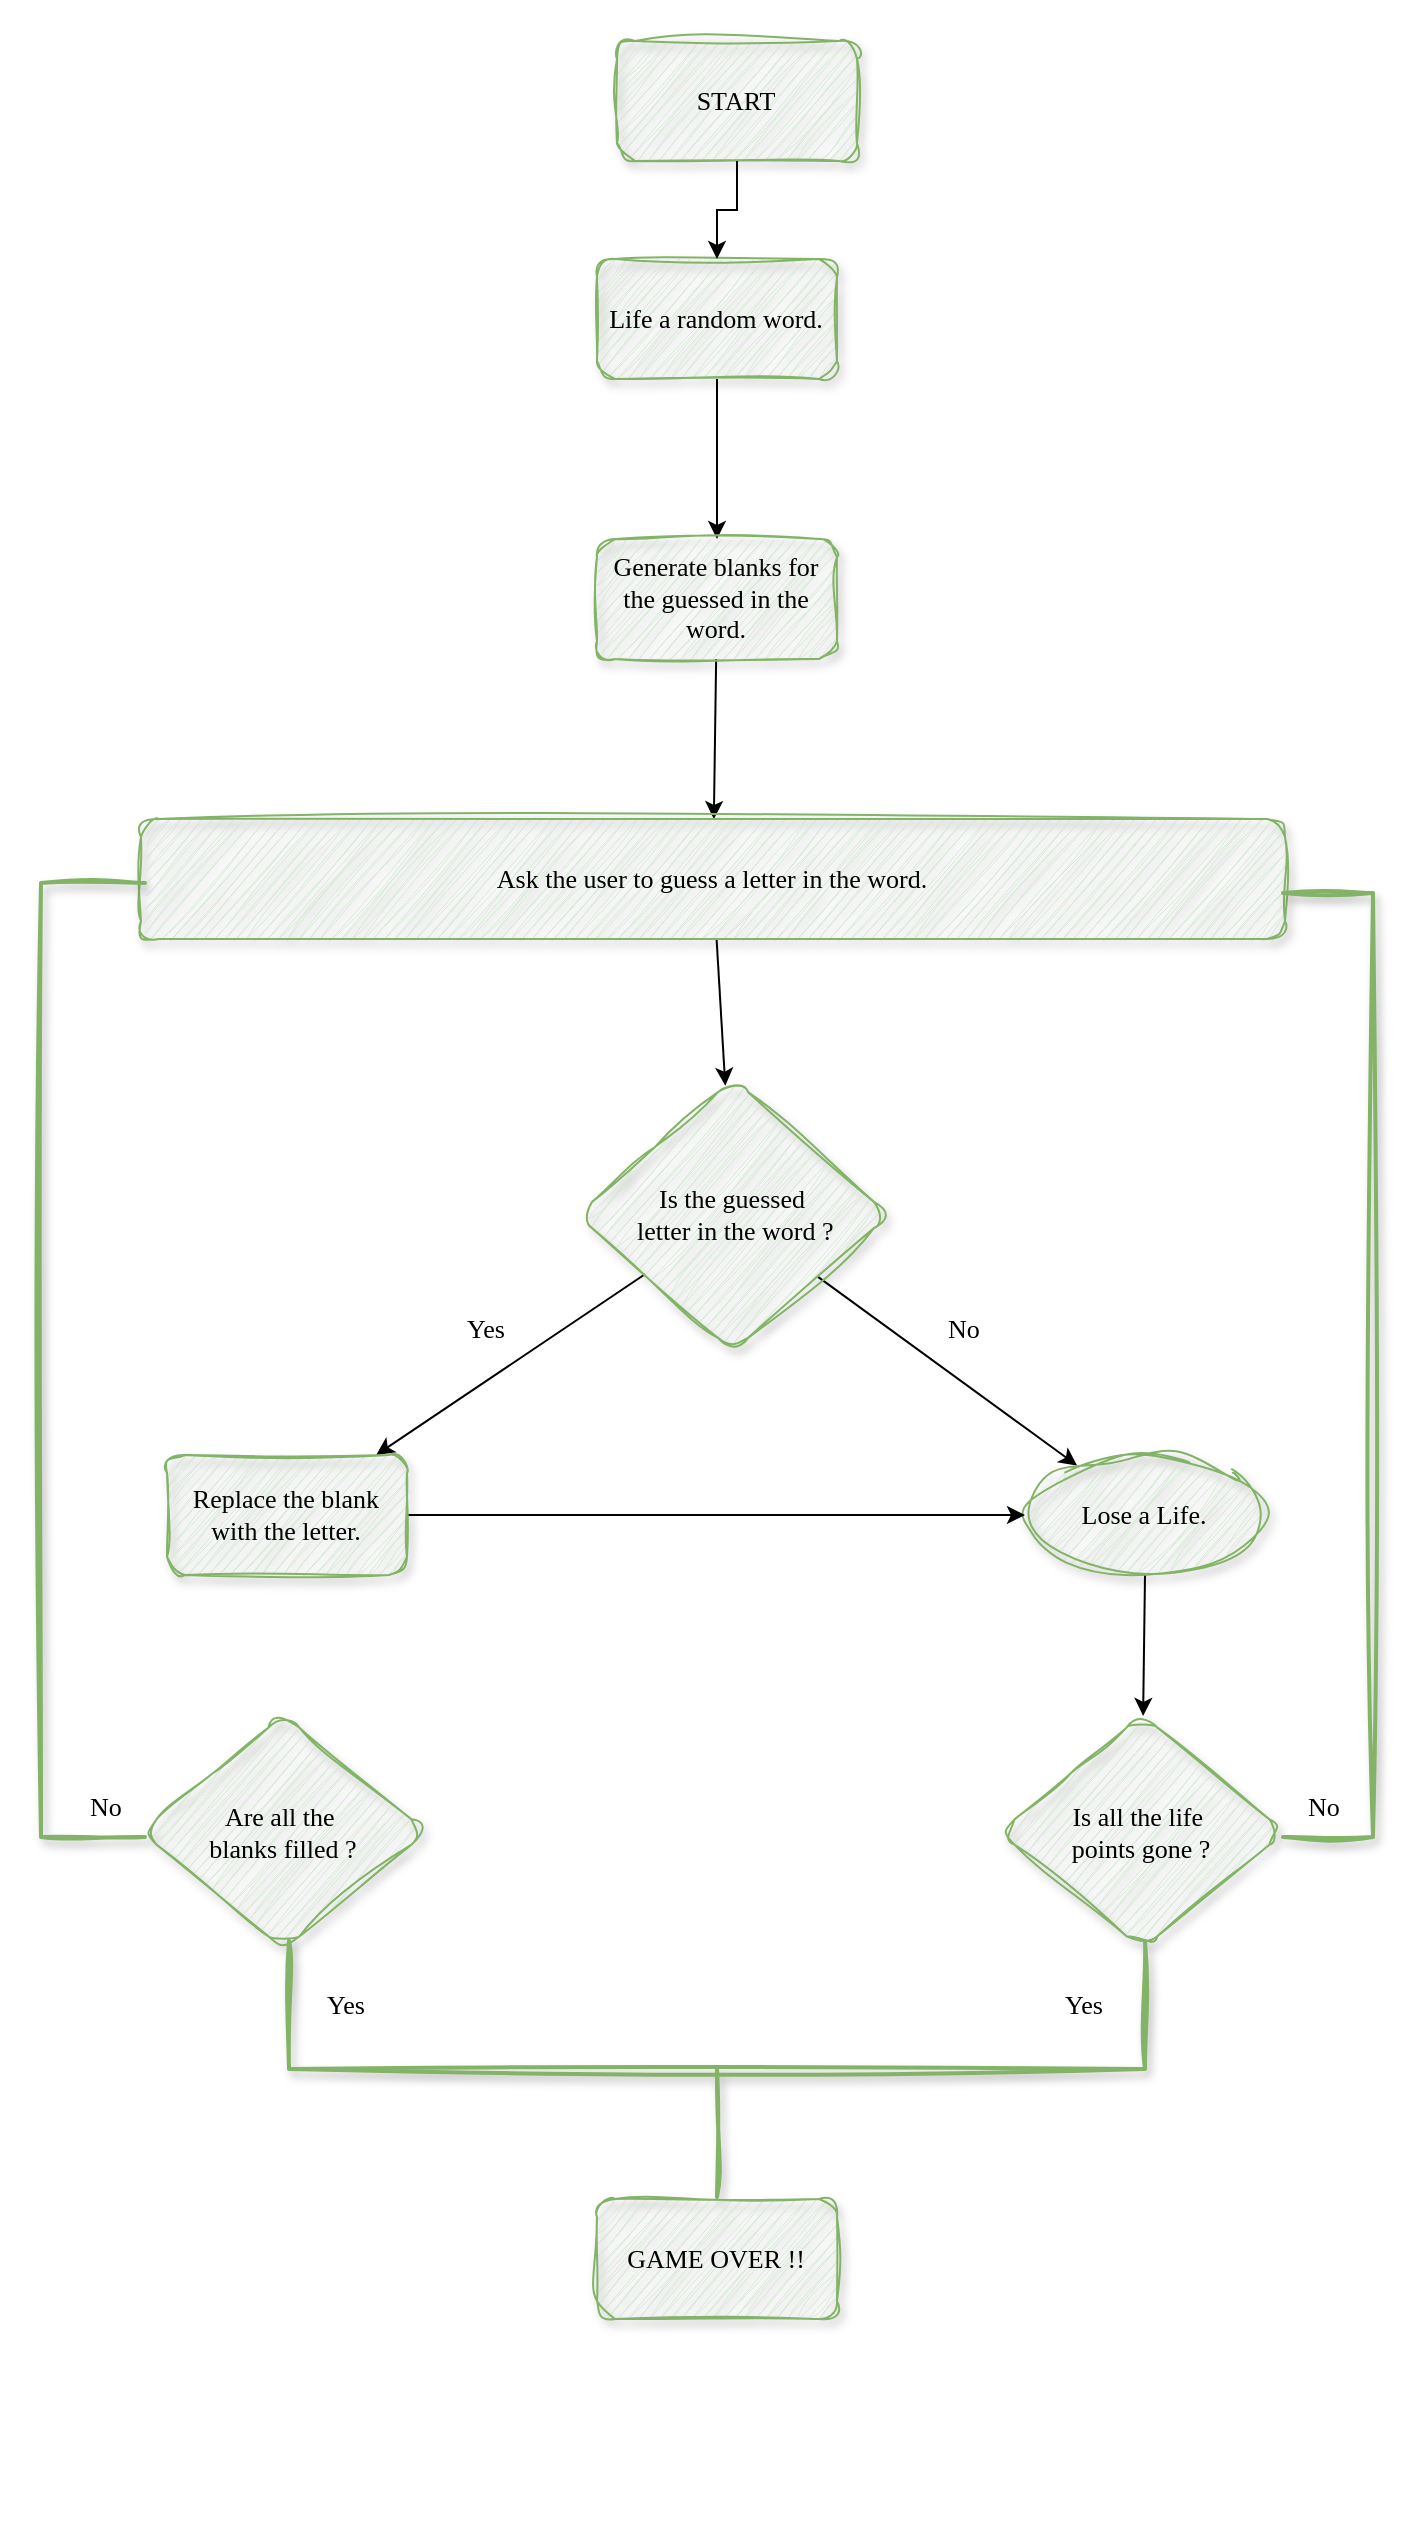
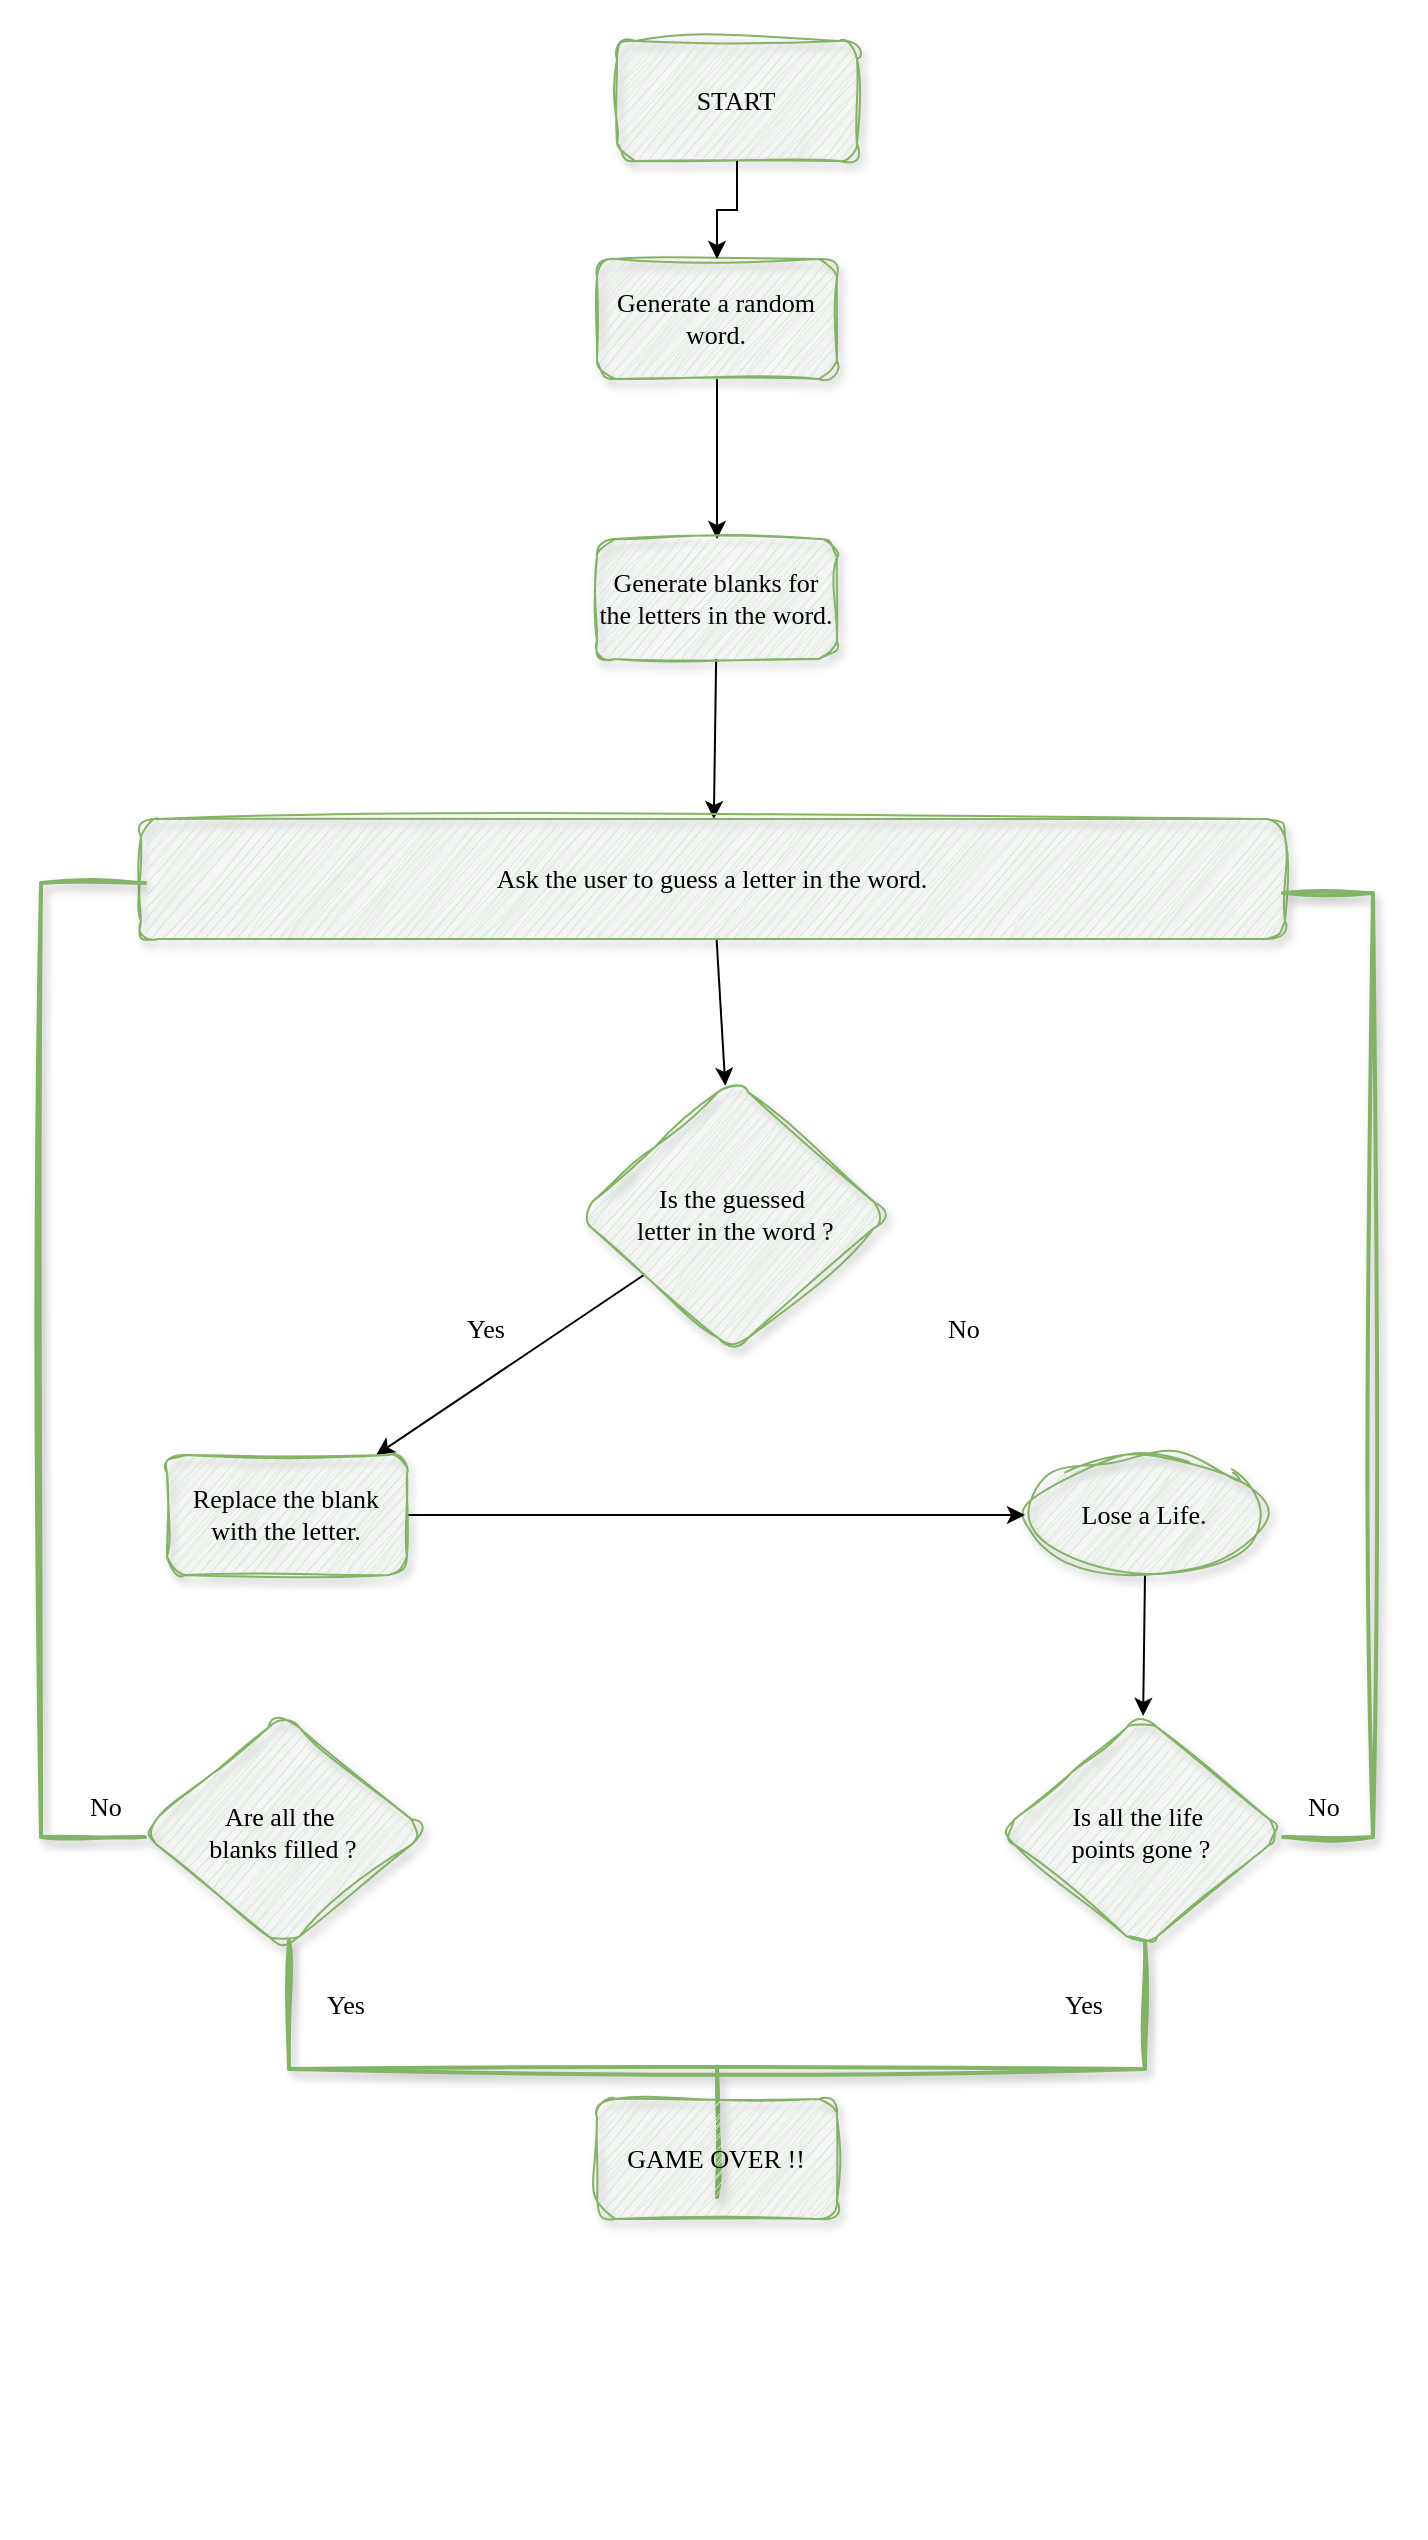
node "Life a random word.": label "Life a random word." -> "Generate a random word."
node "Generate blanks for the guessed in the word.": label "Generate blanks for the guessed in the word." -> "Generate blanks for the letters in the word."
edge "Is the guessed letter in the word ?" -> "Lose a Life.": removed
node "GAME OVER !!": moved (717, 2259) -> (717, 2159)
